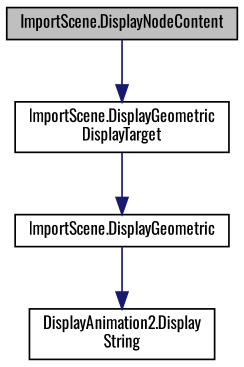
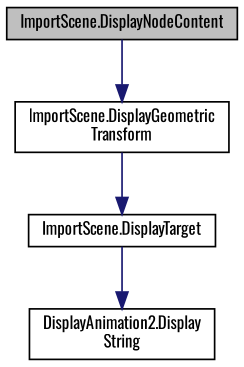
node "ImportScene.DisplayGeometric DisplayTarget": label "ImportScene.DisplayGeometric DisplayTarget" -> "ImportScene.DisplayGeometric Transform"
node "ImportScene.DisplayGeometric": label "ImportScene.DisplayGeometric" -> "ImportScene.DisplayTarget"
